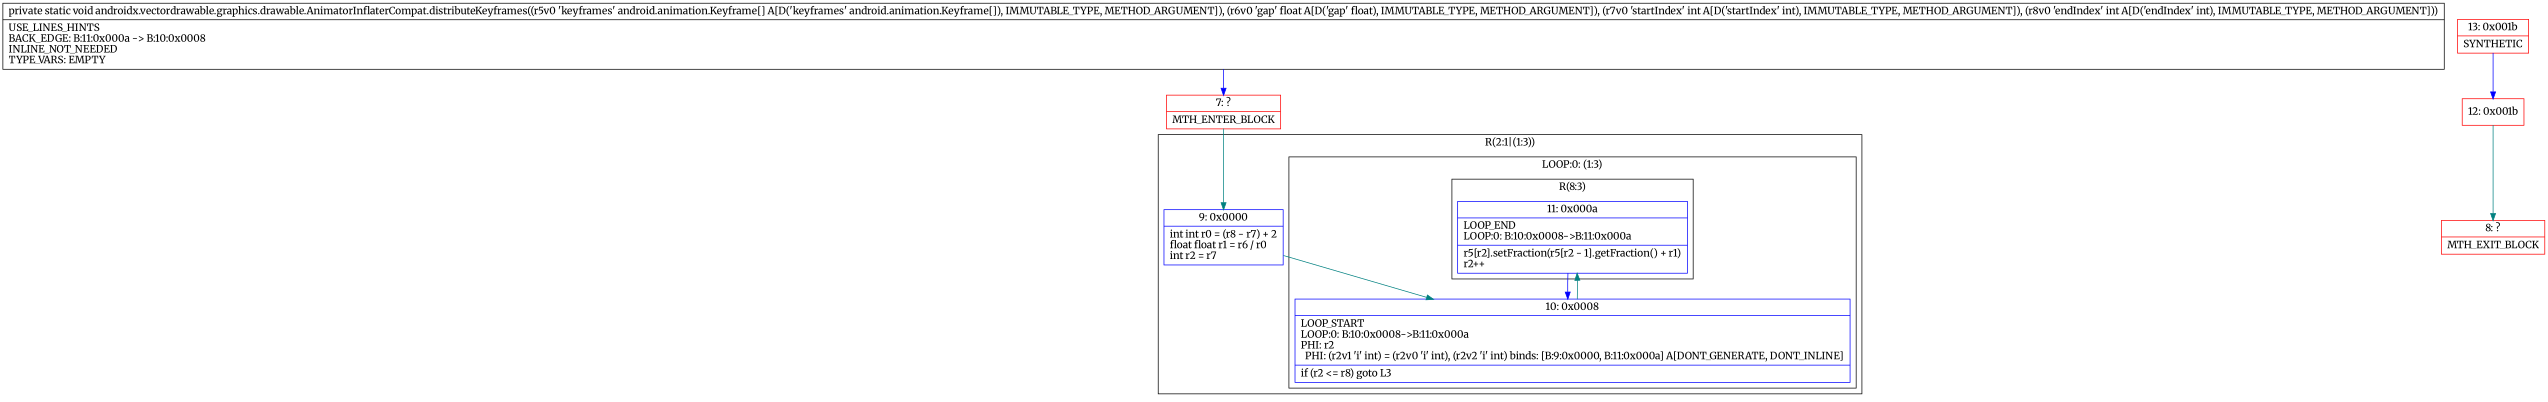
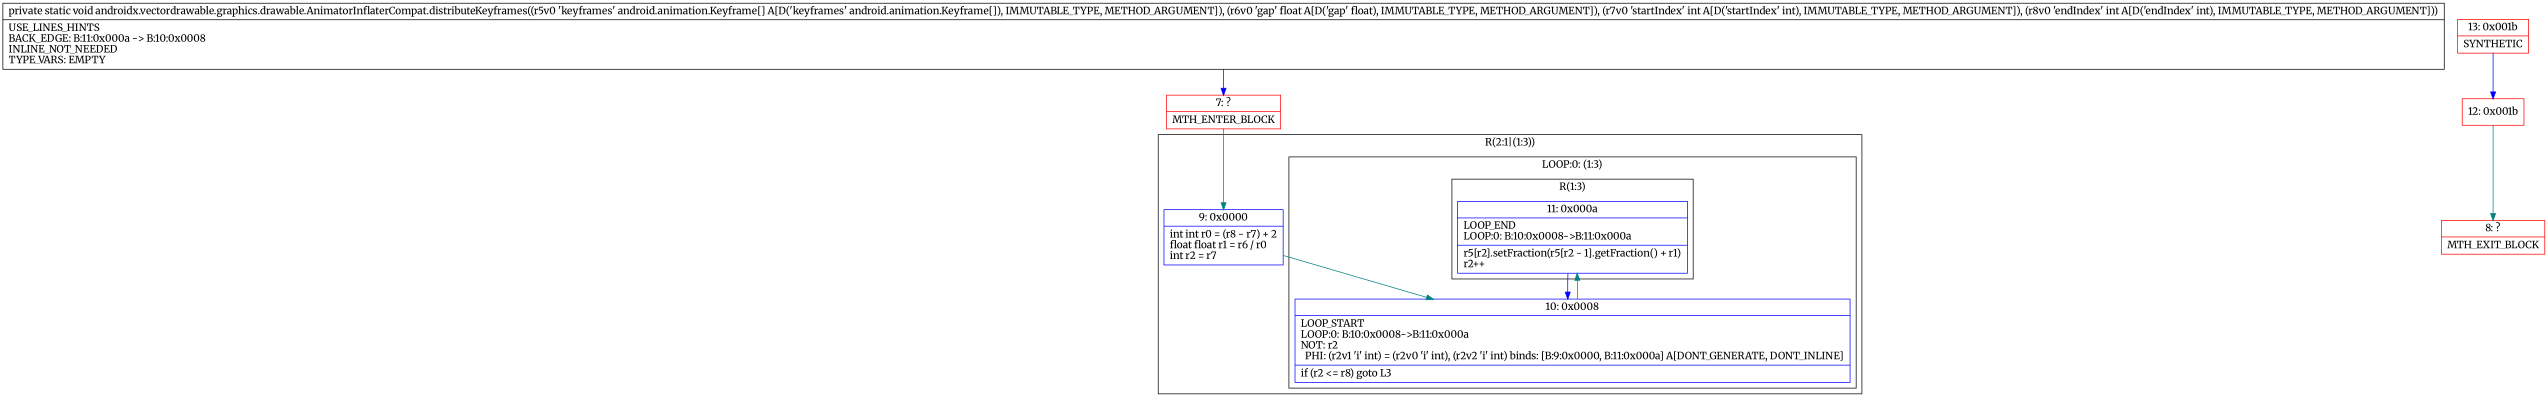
cluster "R(8:3)": label "R(8:3)" -> "R(1:3)"
node "10: 0x0008": text "PHI: r2" -> "NOT: r2"
